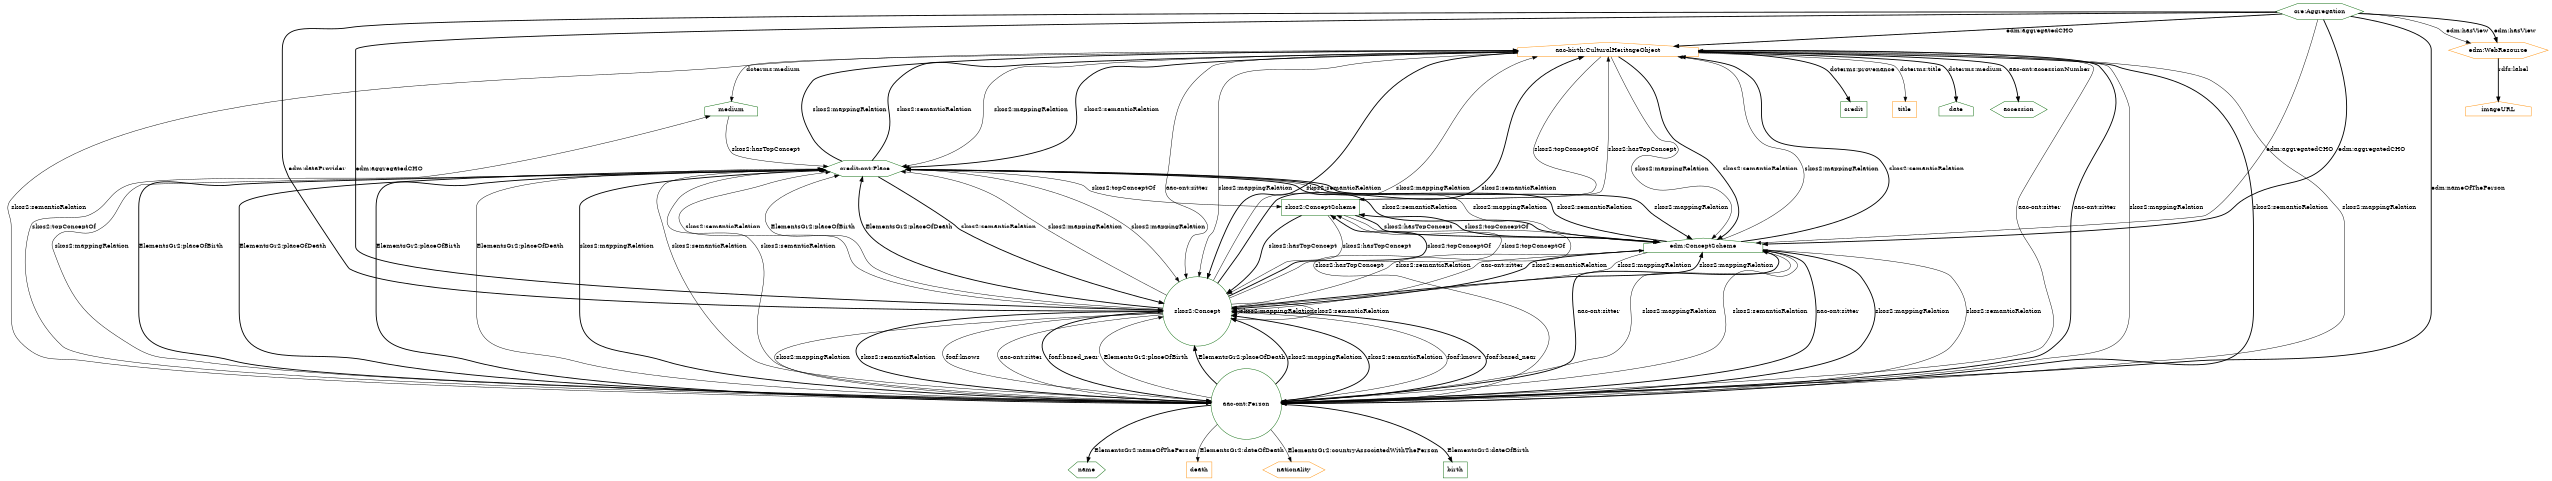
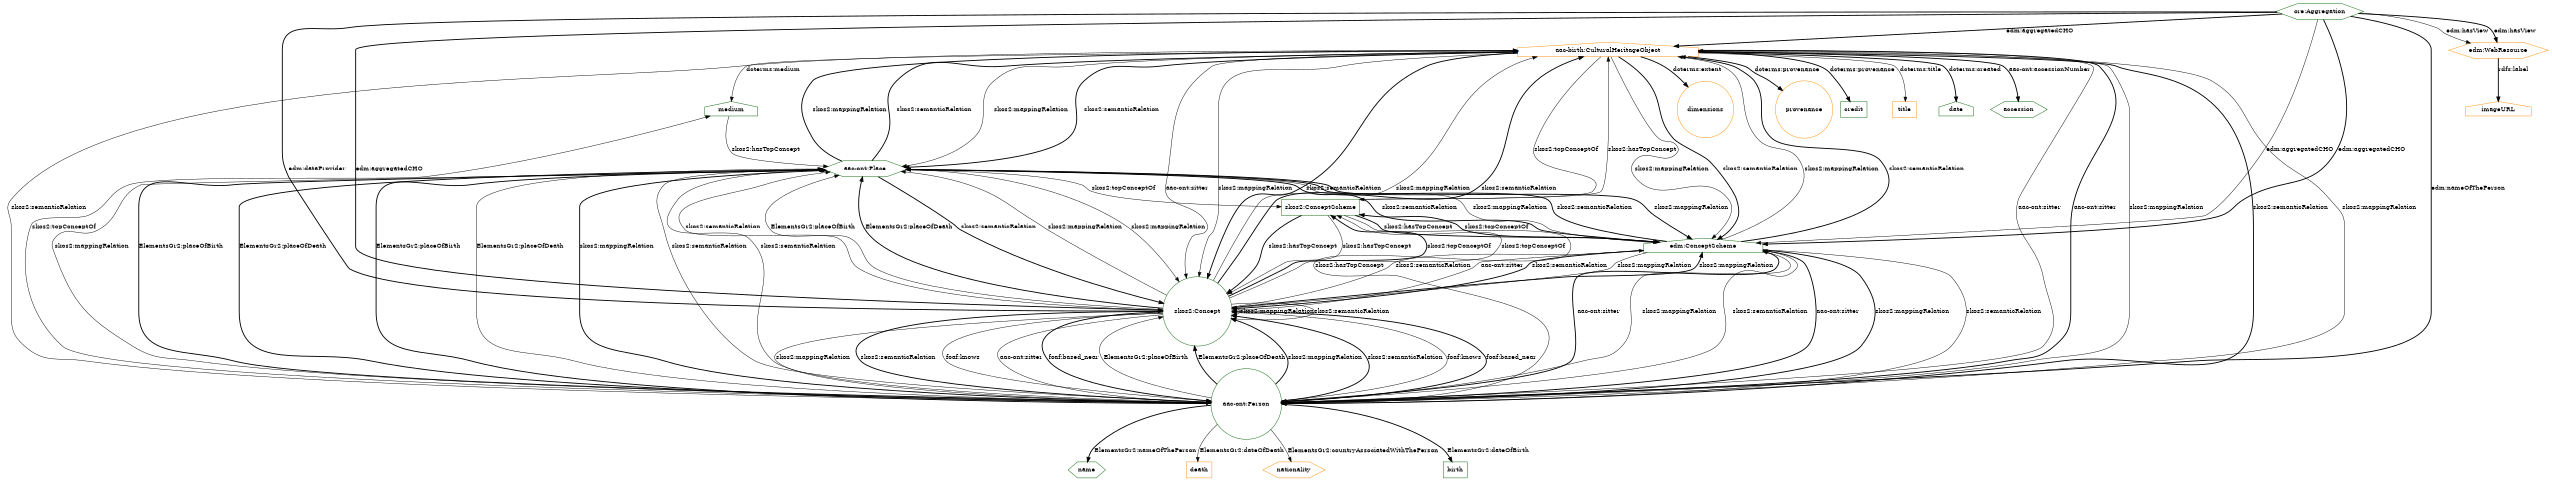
edge "aac-birth:CulturalHeritageObject" -> "date": label "dcterms:medium" -> "dcterms:created"
node "dimensions": added
node "provenance": added
node "credit-ont:Place": label "credit-ont:Place" -> "aac-ont:Place"
